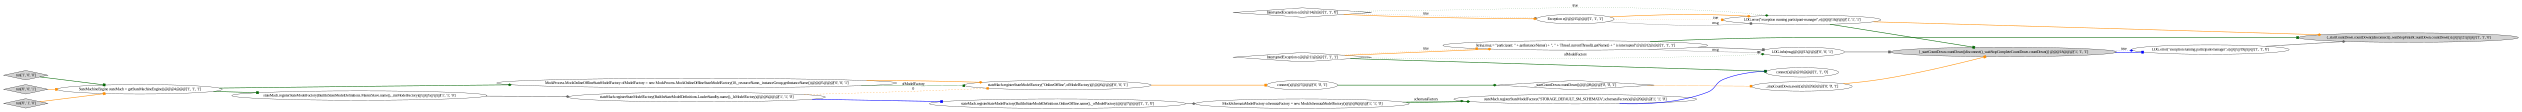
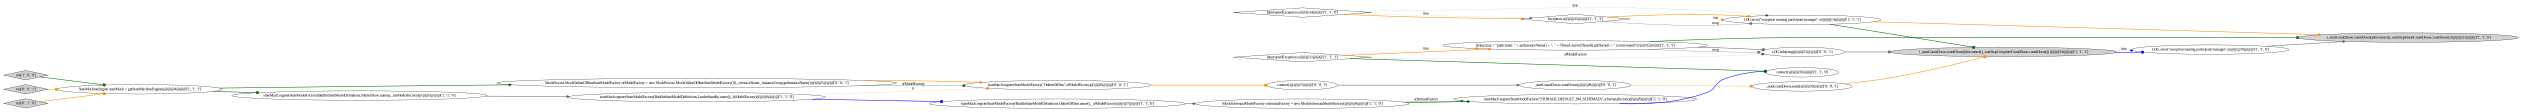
node "Exception e@@@15@@@['1', '1', '1']": shape ellipse -> diamond
edge "connect()@@@7@@@['0', '0', '1']" -> "_startCountDown.countDown()@@@8@@@['0', '0', '1']": color darkgreen -> gray40
node "_startCountDown.countDown()@@@8@@@['0', '0', '1']": shape diamond -> ellipse
